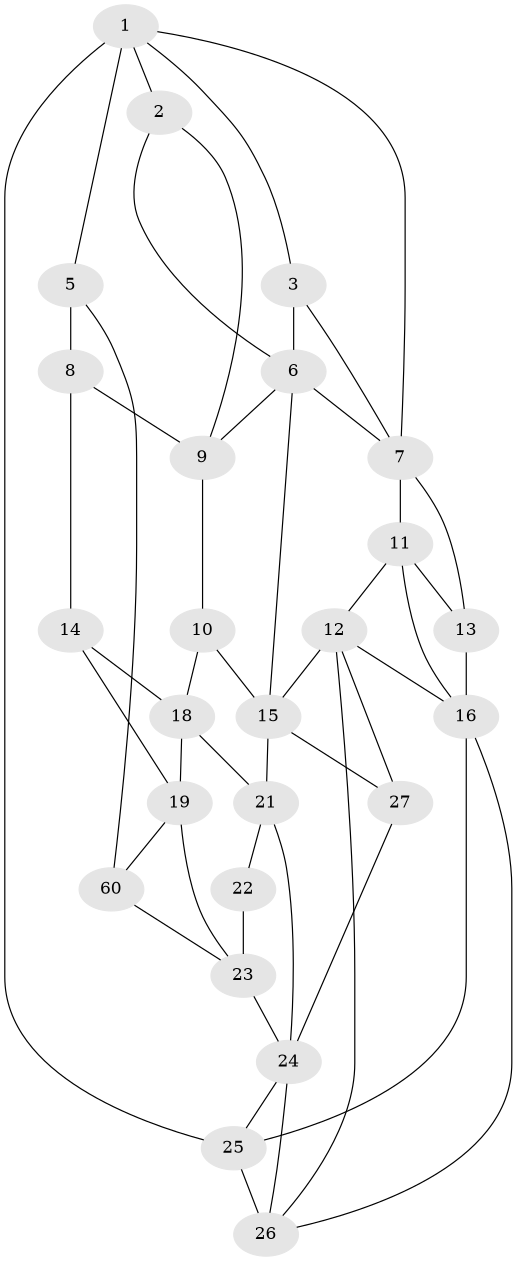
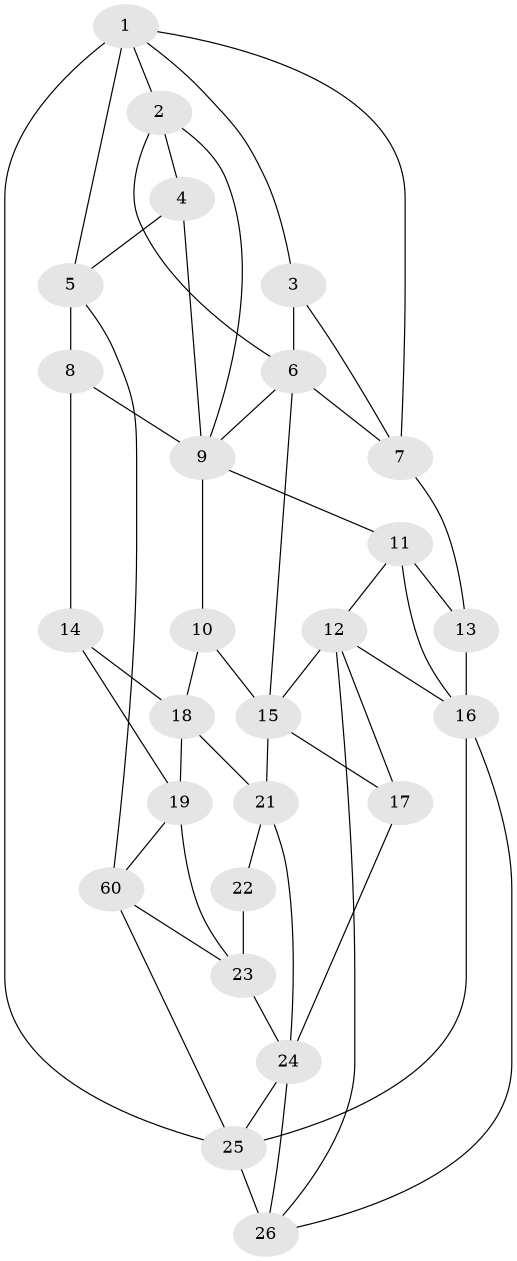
node "4": added
edge "7" -- "11": now "9" -- "11"
node "27": label "27" -> "17"
edge "60" -- "25": added
